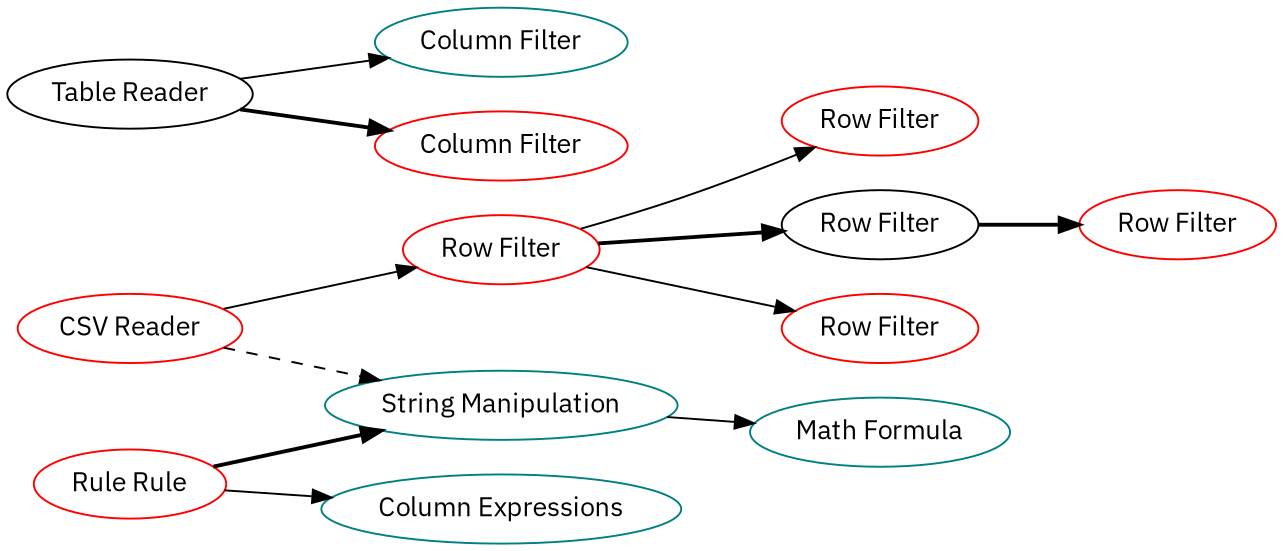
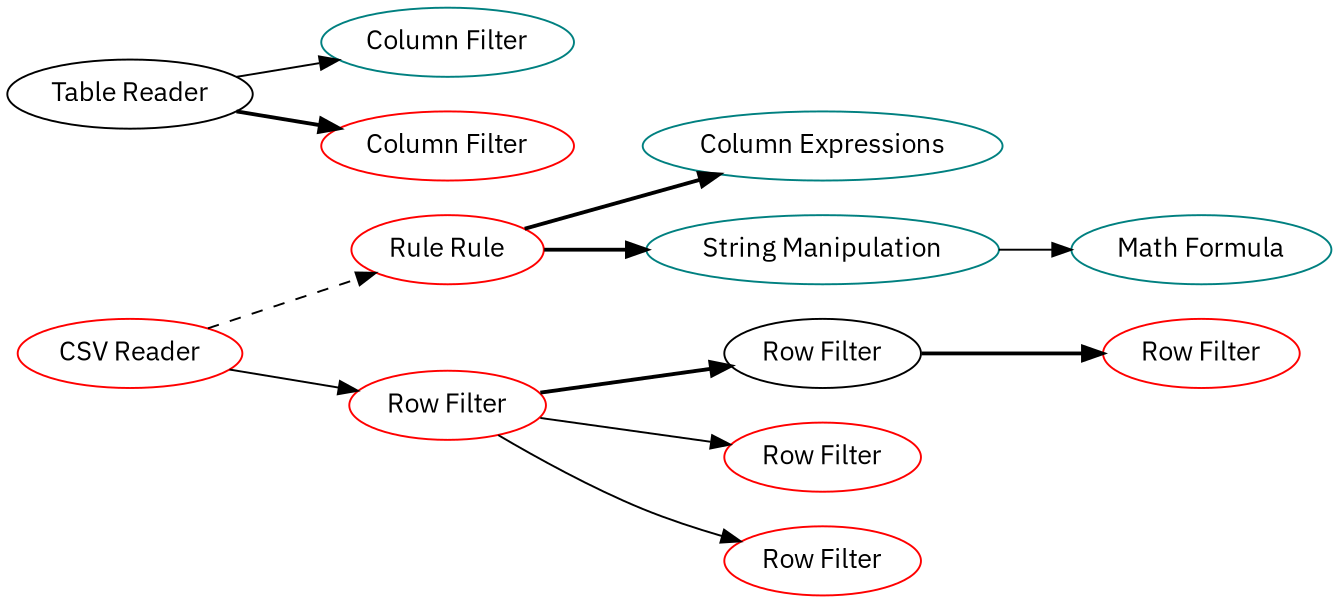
edge "CSV Reader" -> "String Manipulation": now "CSV Reader" -> "Rule Rule"
edge "Rule Rule" -> "Column Expressions": style solid -> bold
